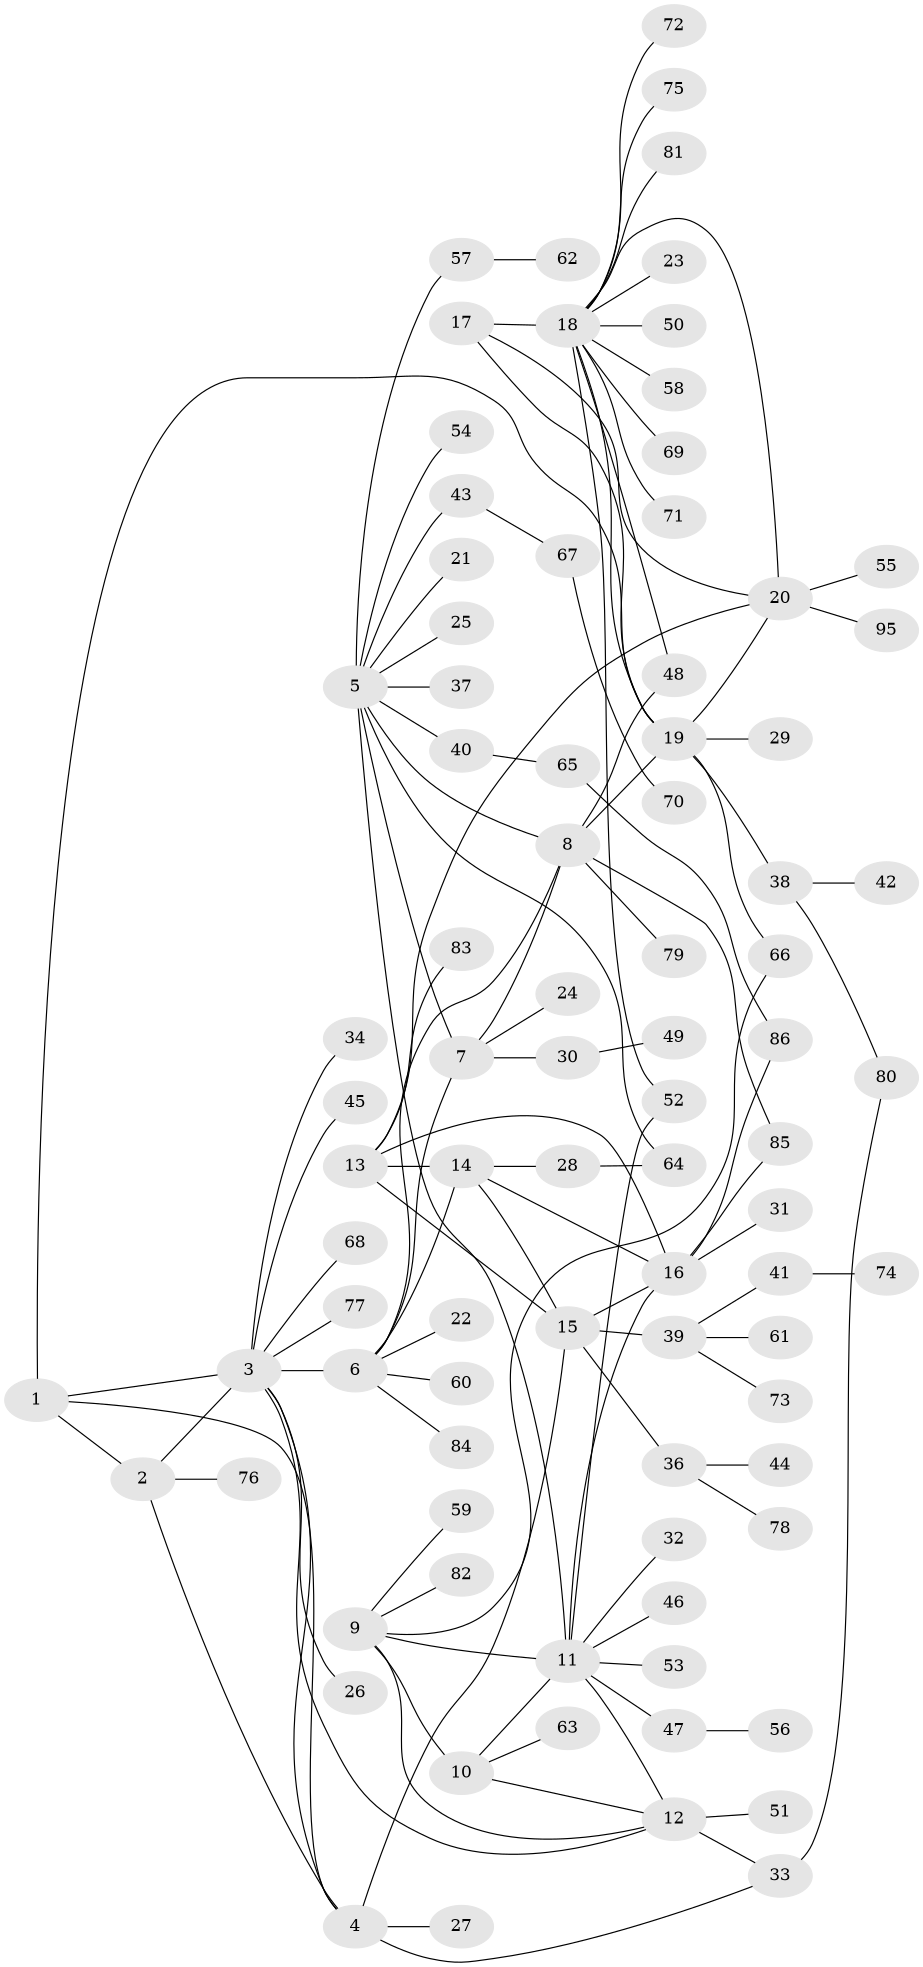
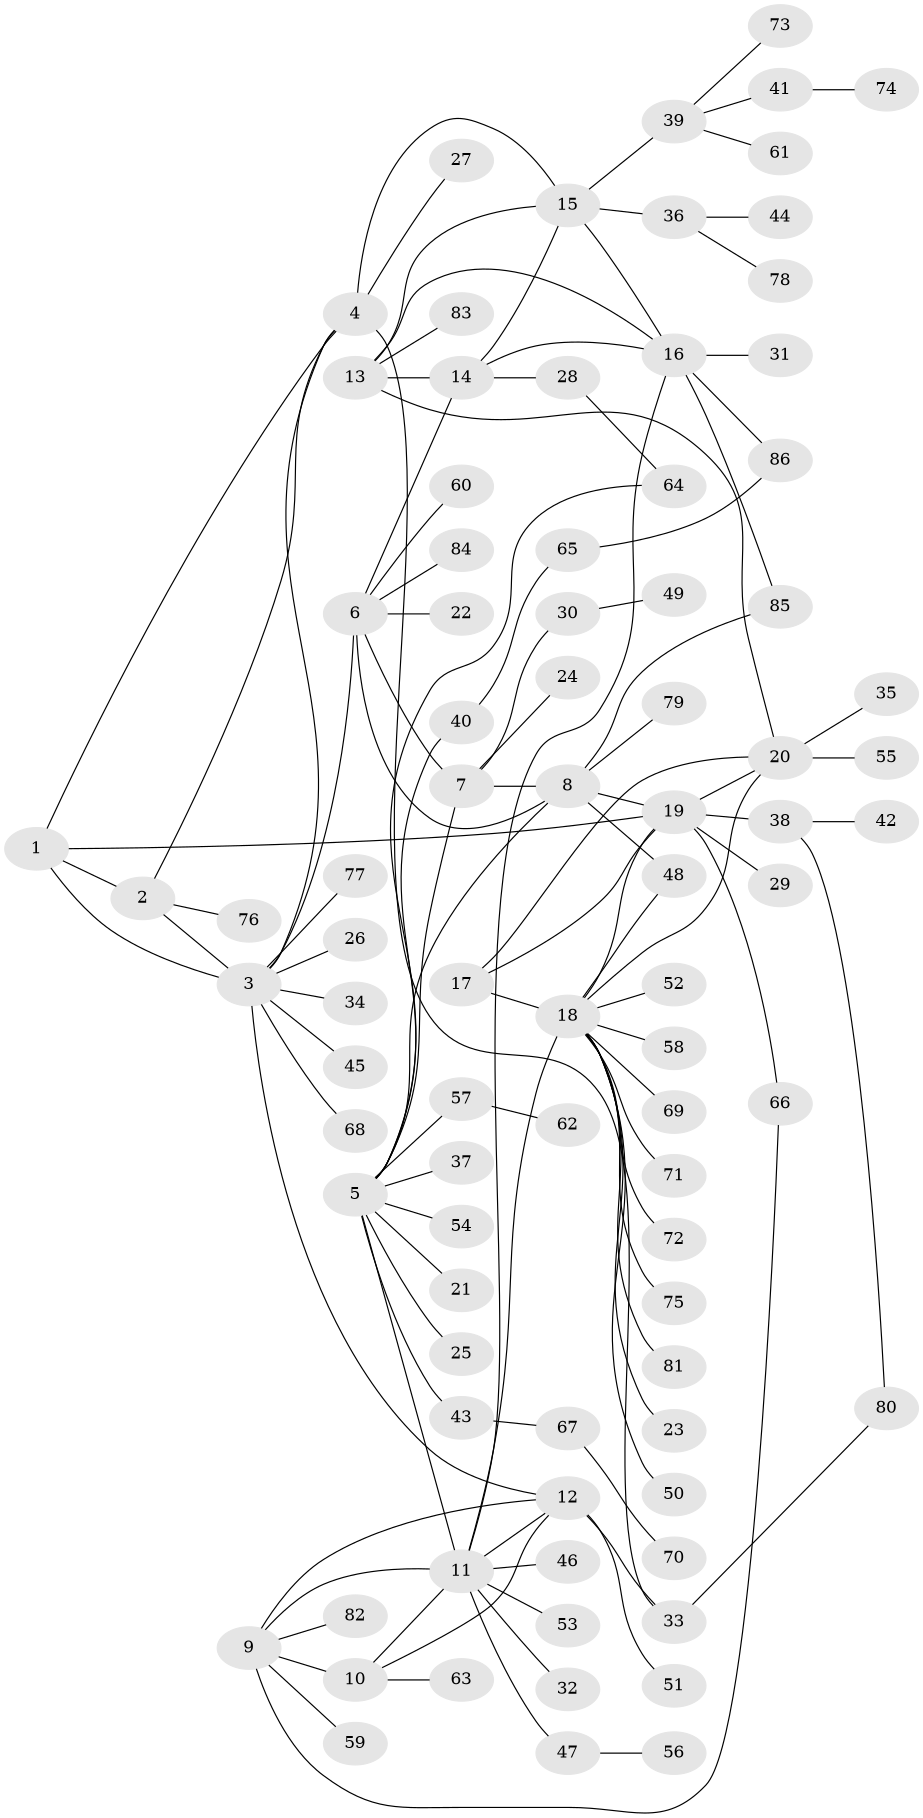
node "95": label "95" -> "35"
edge "52" -- "11": now "18" -- "11"
